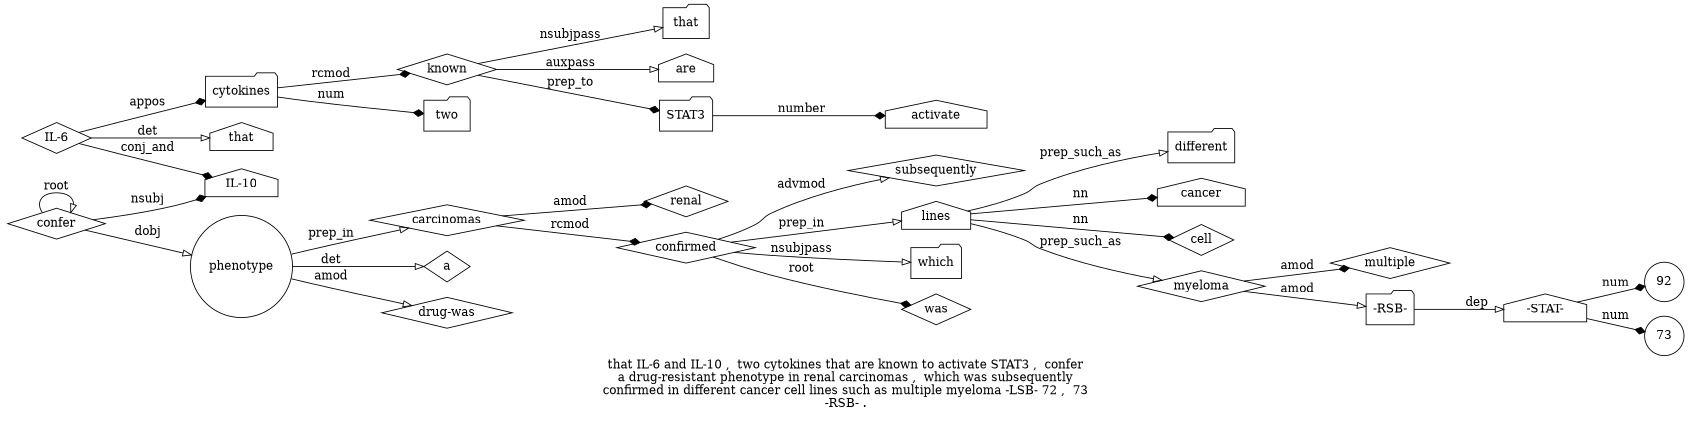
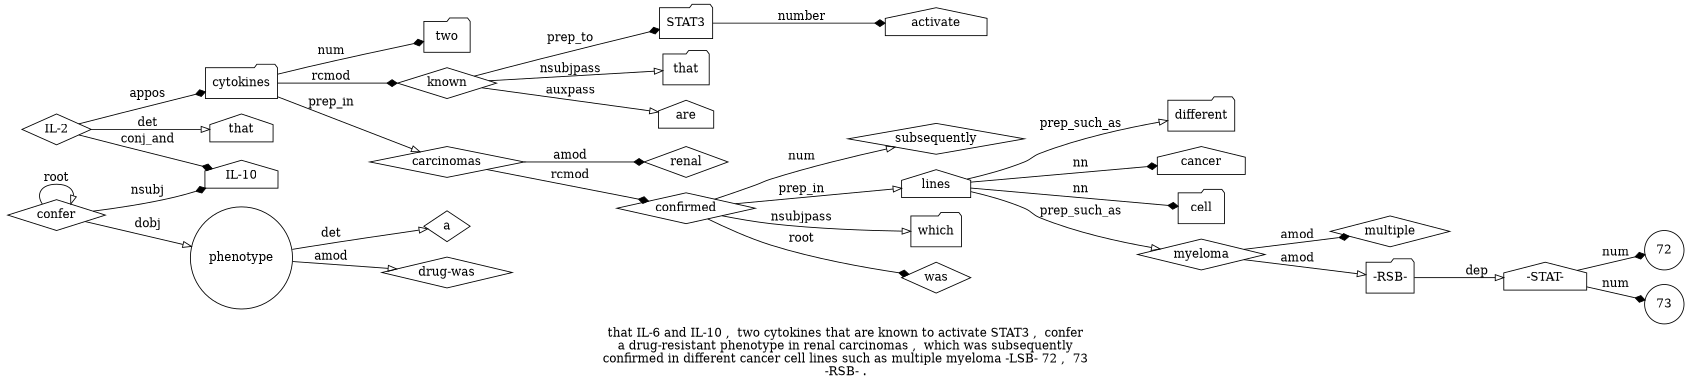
node "IL-6": label "IL-6" -> "IL-2"
edge "confirmed" -> "subsequently": label "advmod" -> "num"
node "cell": shape diamond -> folder
edge "phenotype" -> "carcinomas": now "cytokines" -> "carcinomas"
node "92": label "92" -> "72"
